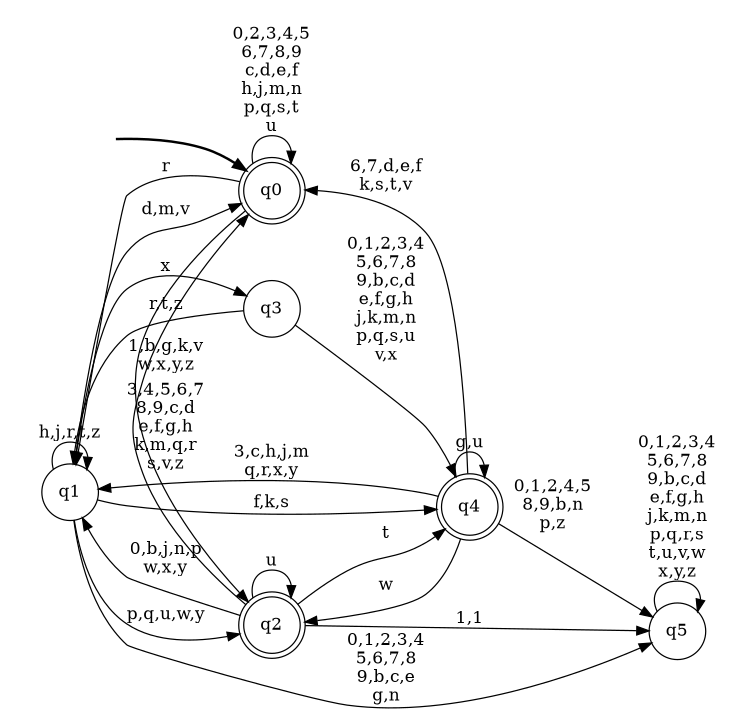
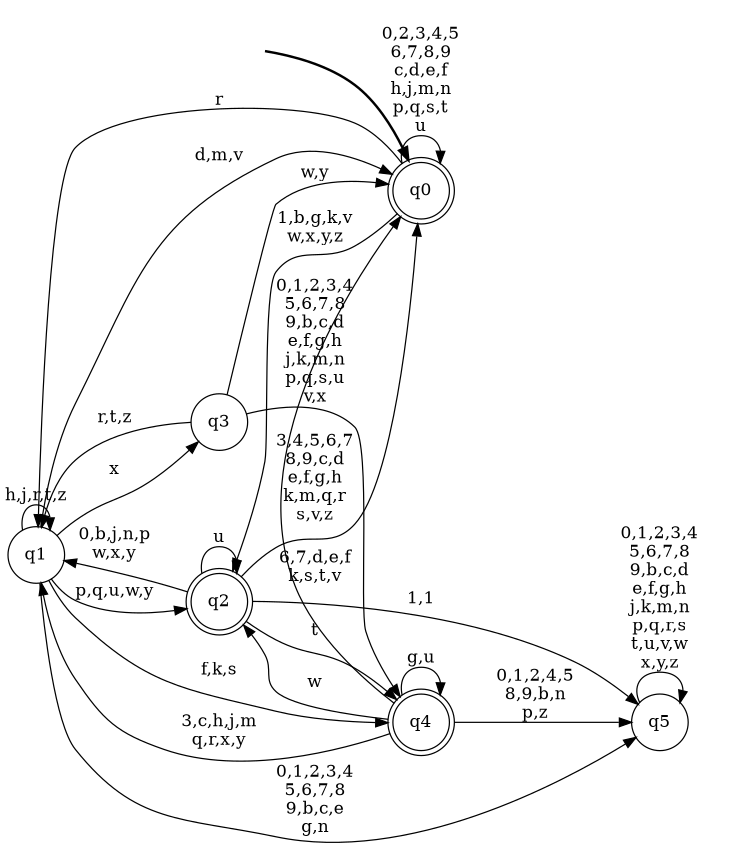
edge "q3" -> "q0": added, label "w,y"
